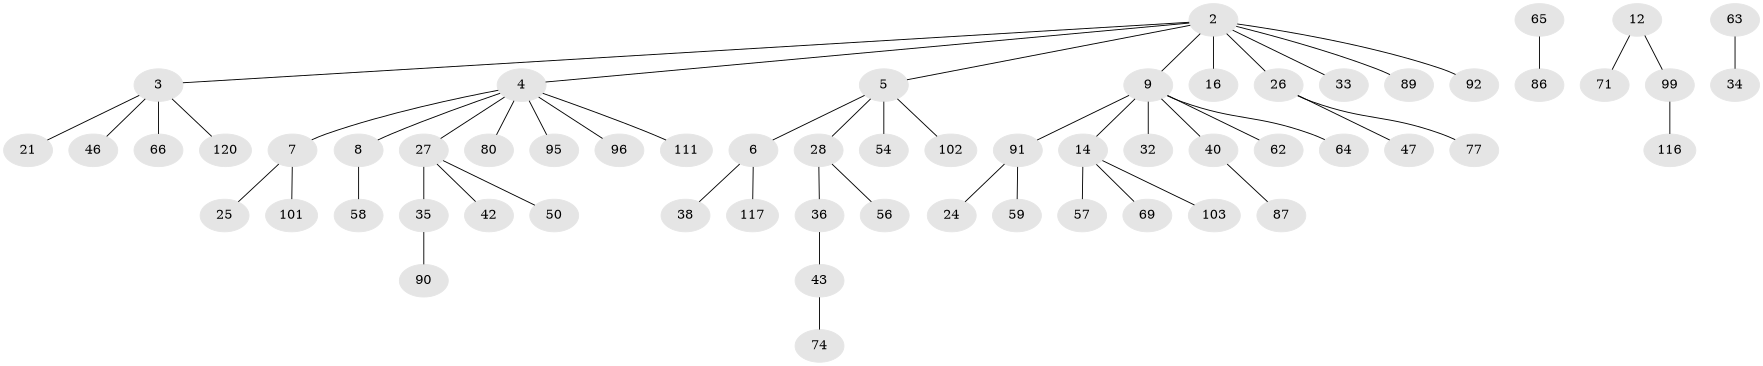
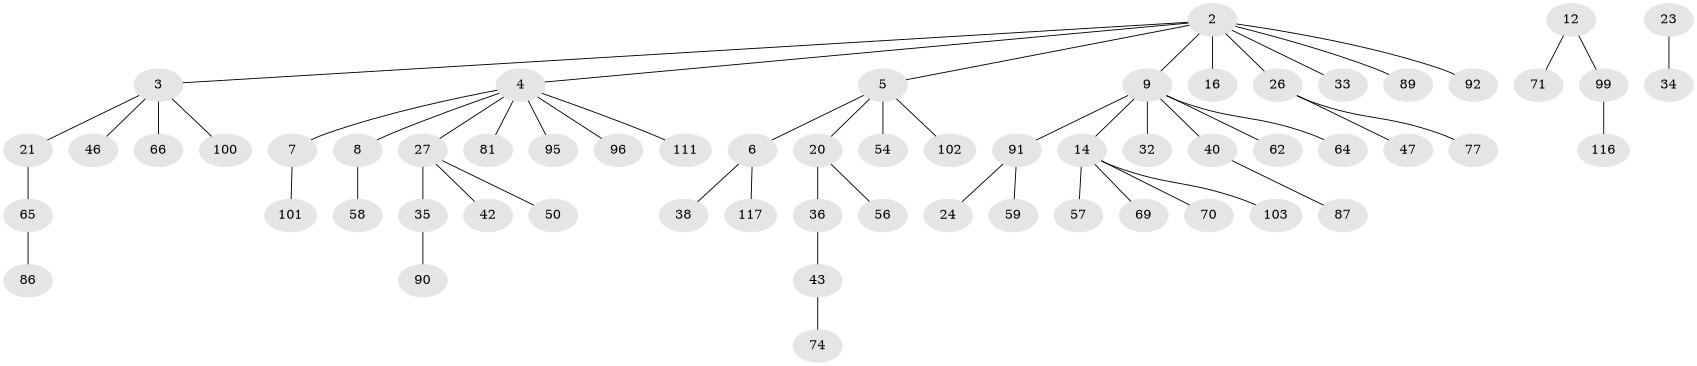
node "63": label "63" -> "23"
node "120": label "120" -> "100"
node "80": label "80" -> "81"
node "28": label "28" -> "20"
edge "21" -- "65": added
node "25": removed
node "70": added
